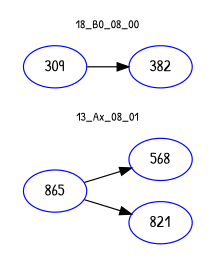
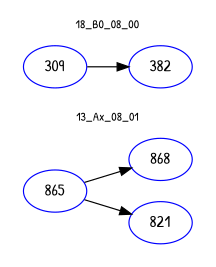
node "568": label "568" -> "868"
